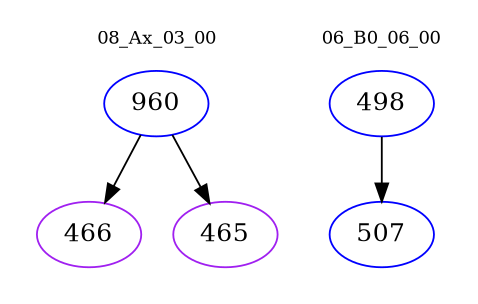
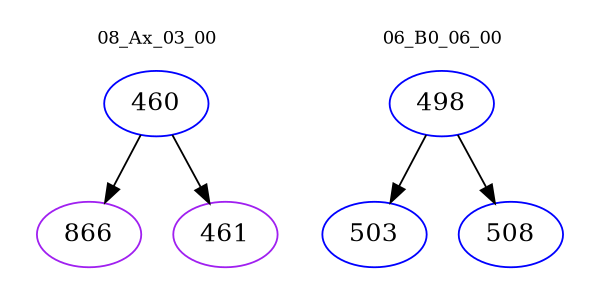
node "960": label "960" -> "460"
node "466": label "466" -> "866"
node "465": label "465" -> "461"
node "503": added
node "507": label "507" -> "508"
